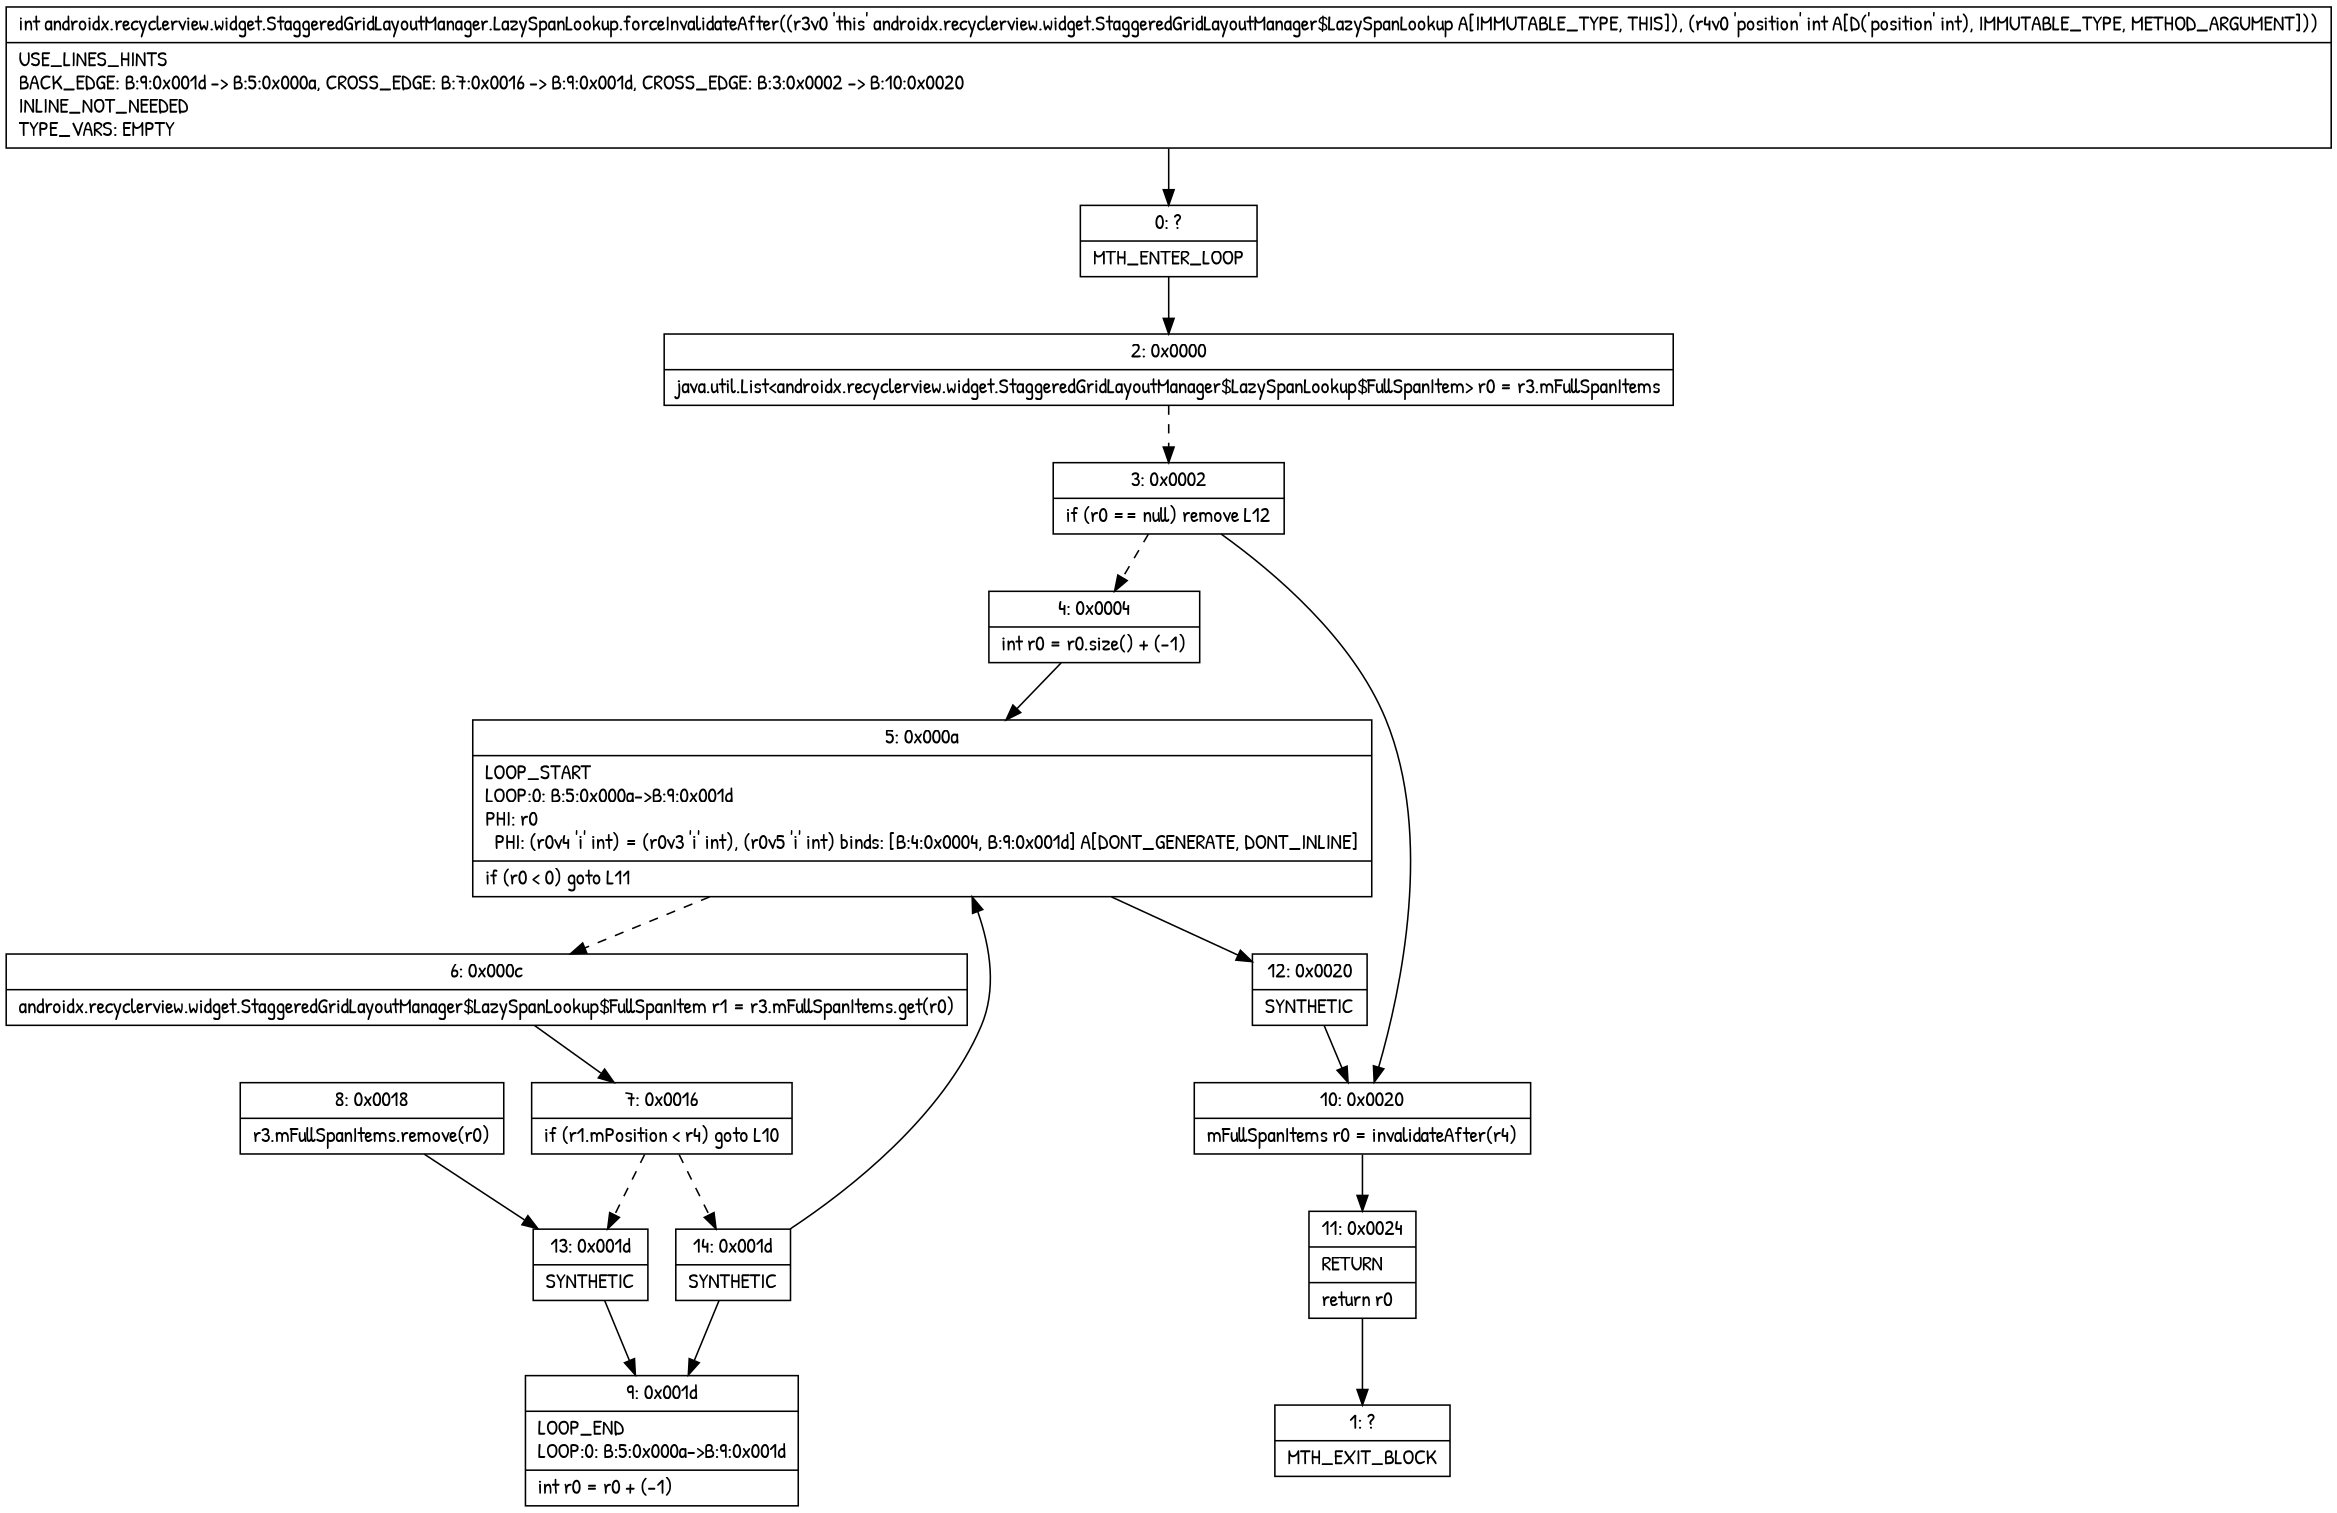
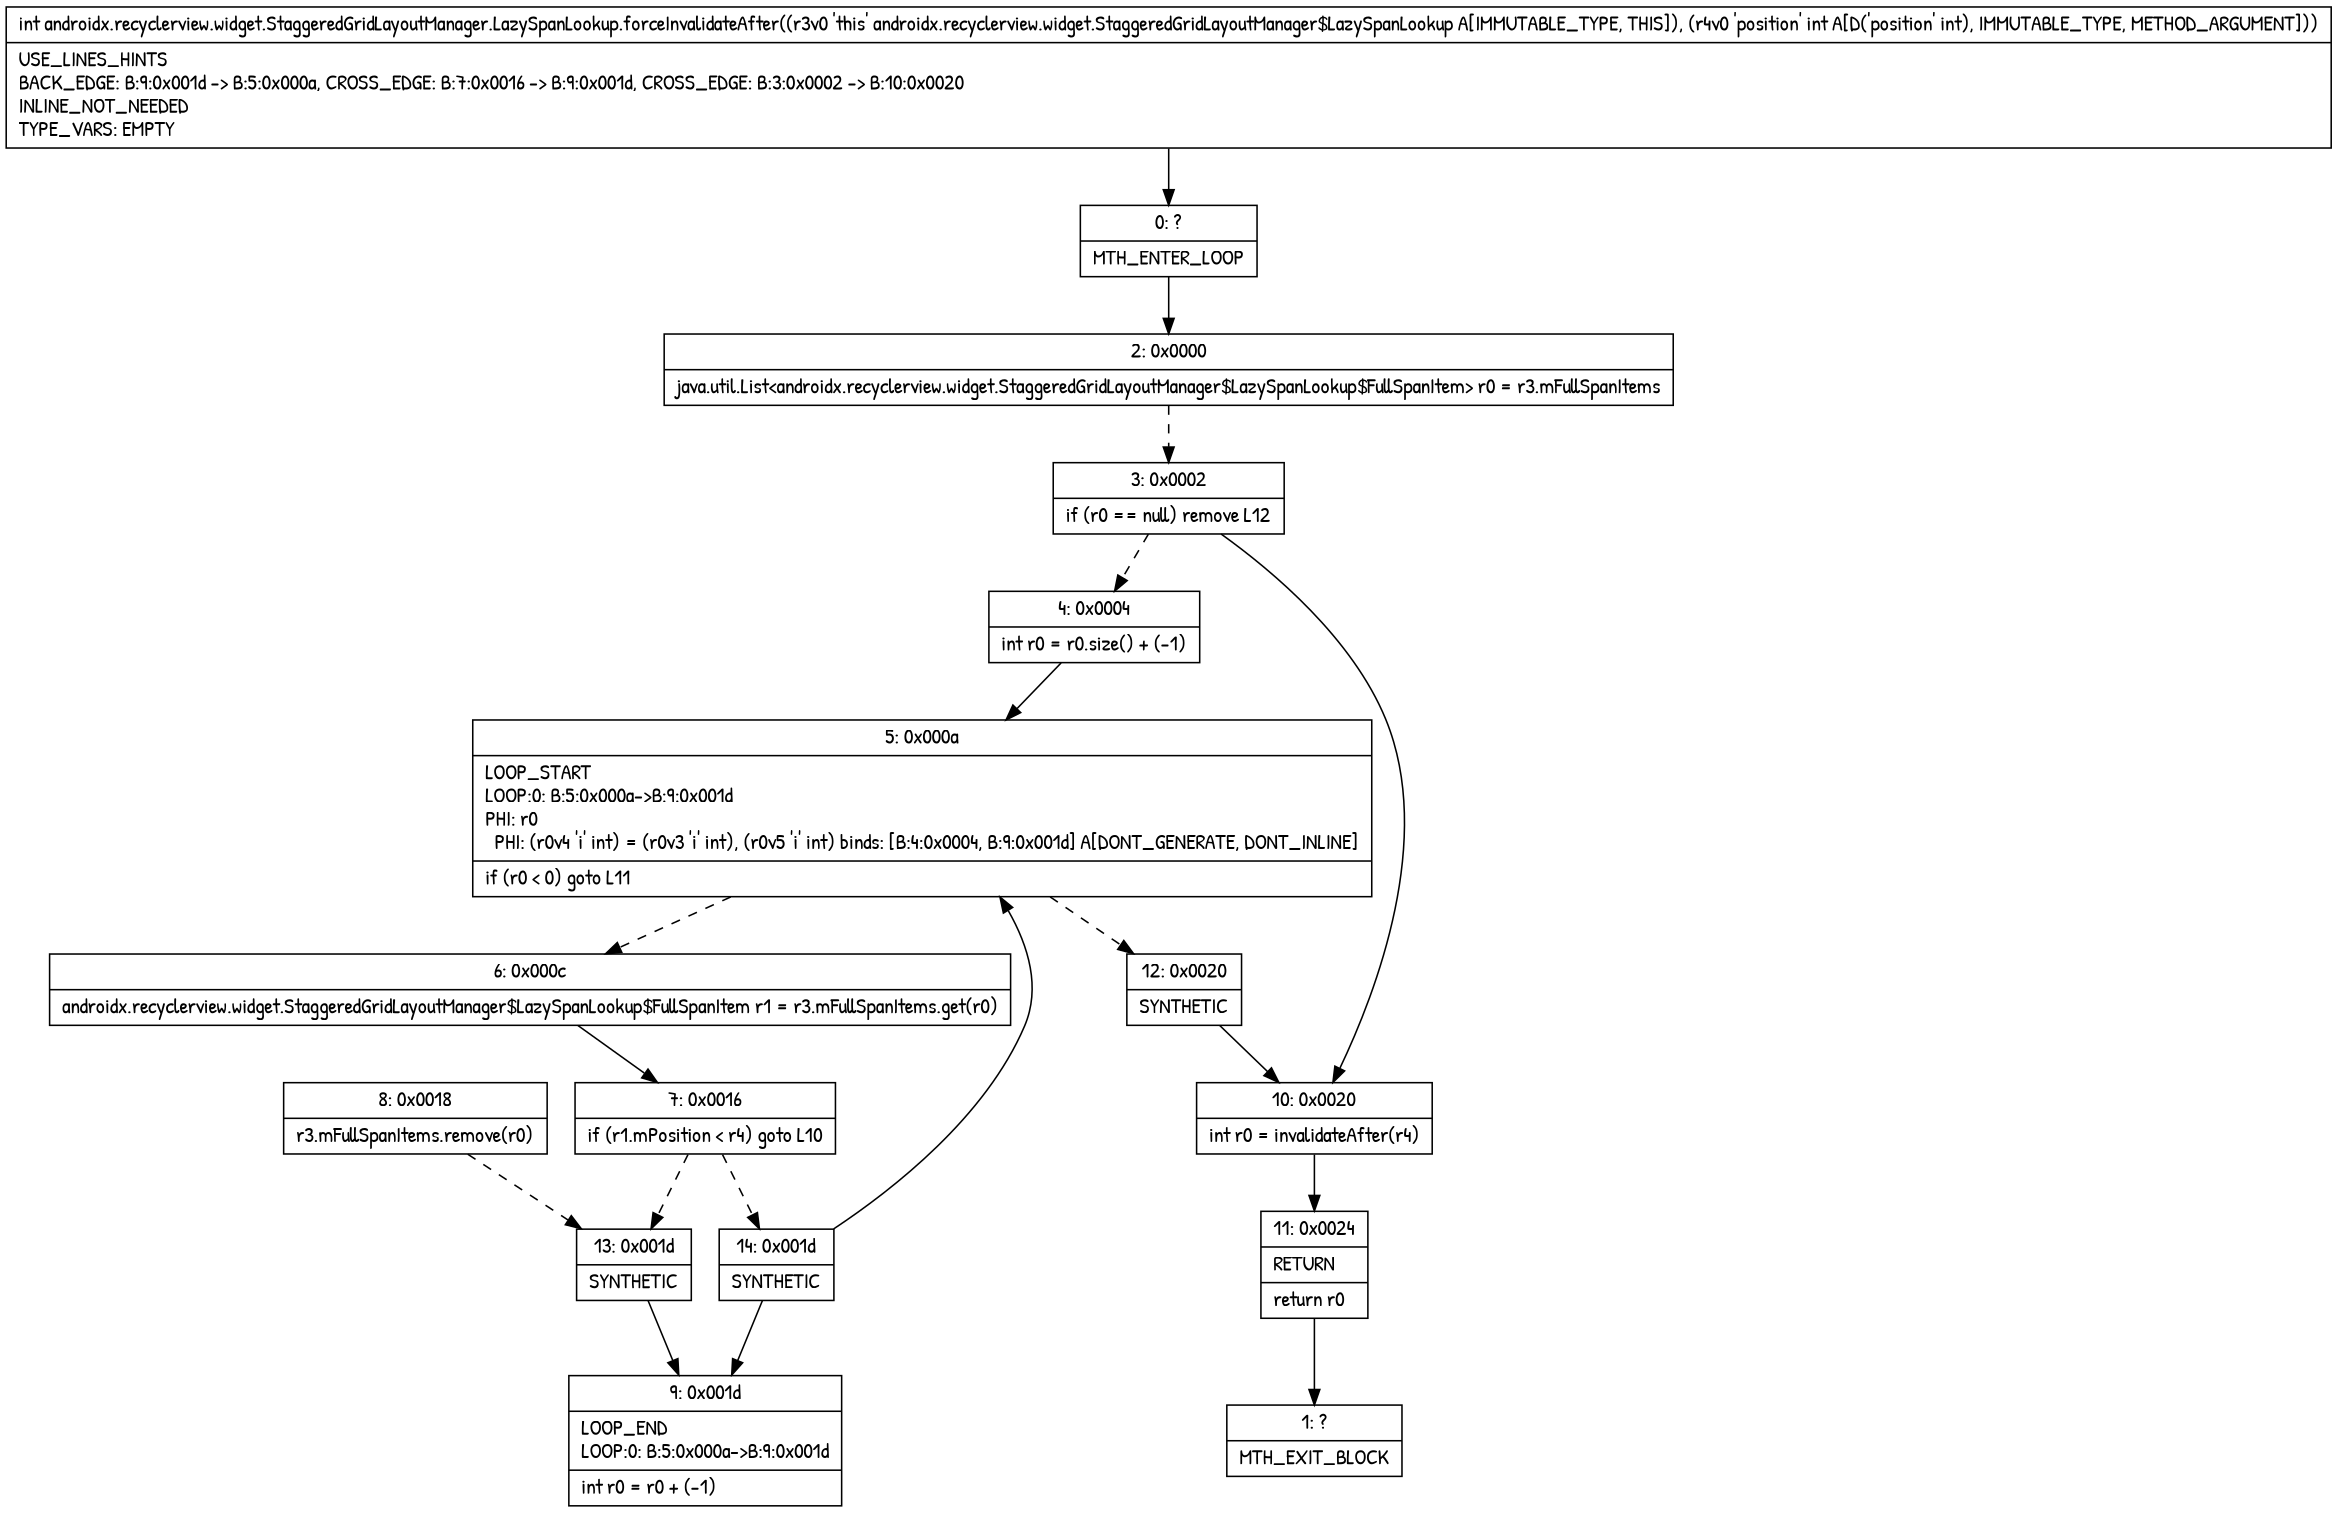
edge "5: 0x000a" -> "12: 0x0020": style solid -> dashed
node "10: 0x0020": text "mFullSpanItems r0 = invalidateAfter(r4)" -> "int r0 = invalidateAfter(r4)"
edge "8: 0x0018" -> "13: 0x001d": style solid -> dashed
